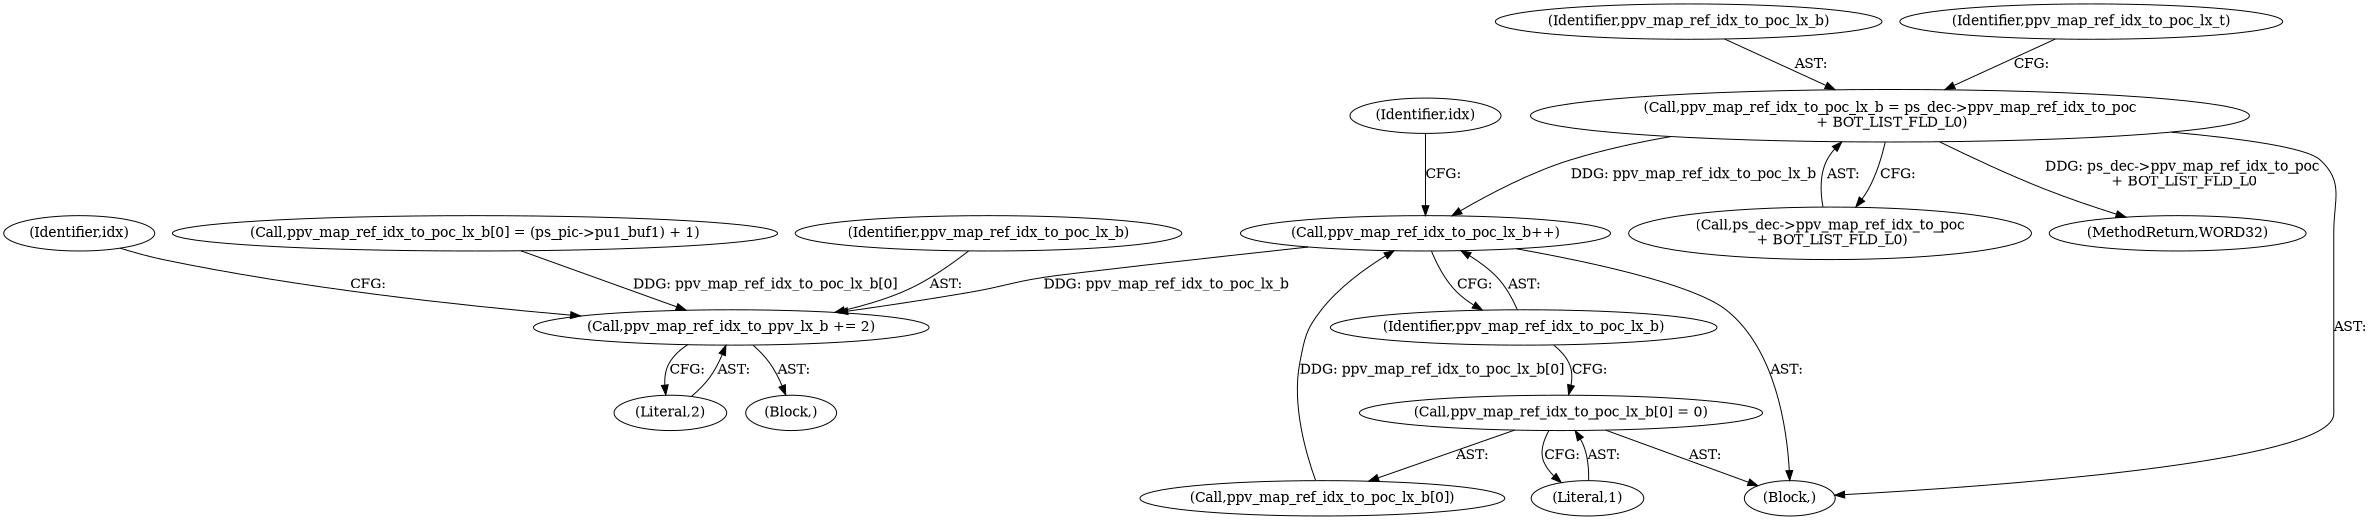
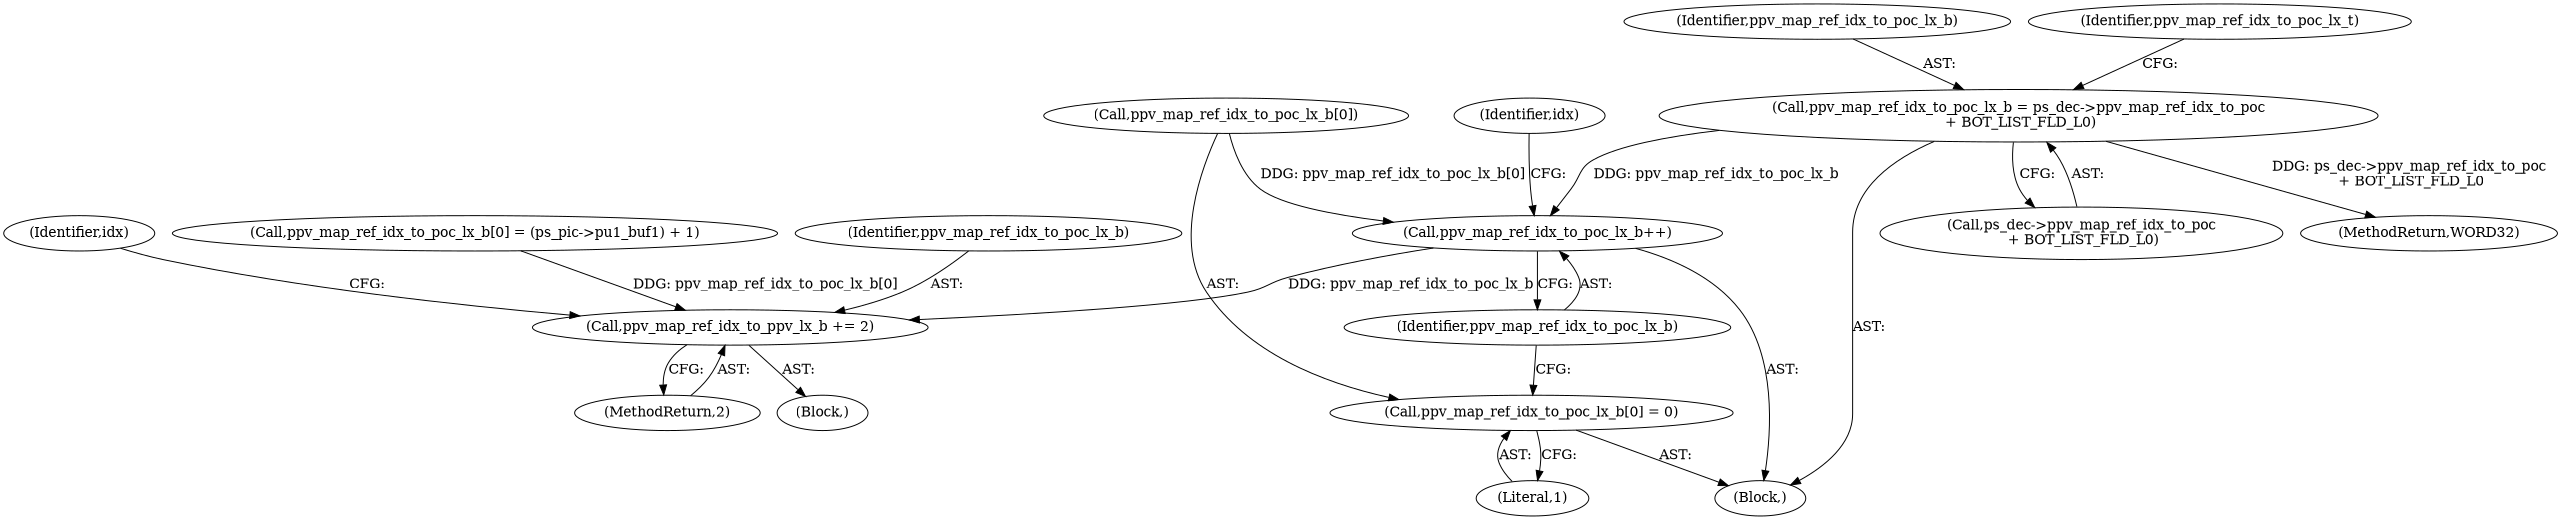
node "(Literal,2)": label "(Literal,2)" -> "(MethodReturn,2)"
edge "(Call,ppv_map_ref_idx_to_poc_lx_b[0] = 0)" -> "(Call,ppv_map_ref_idx_to_poc_lx_b[0])": reversed
